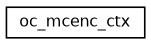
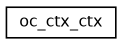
node "oc_mcenc_ctx": label "oc_mcenc_ctx" -> "oc_ctx_ctx"
